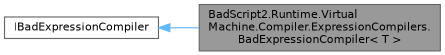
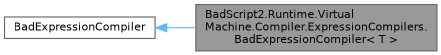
node "IBadExpressionCompiler": label "IBadExpressionCompiler" -> "BadExpressionCompiler"
